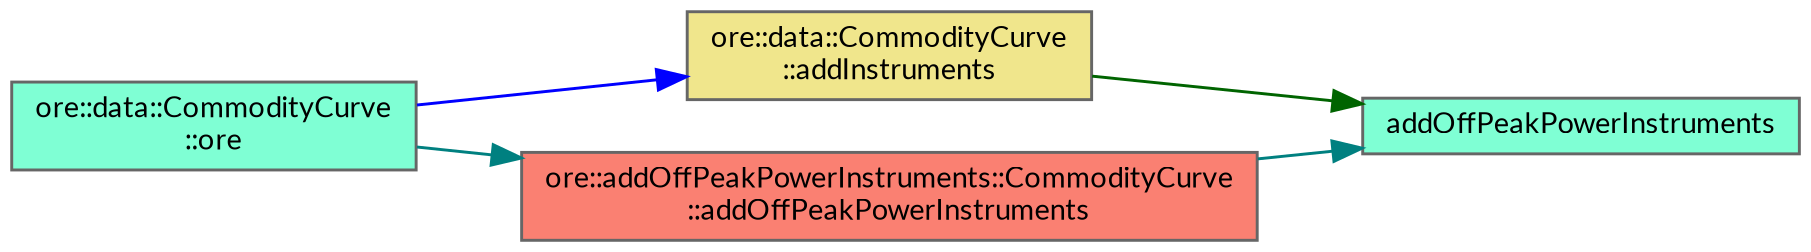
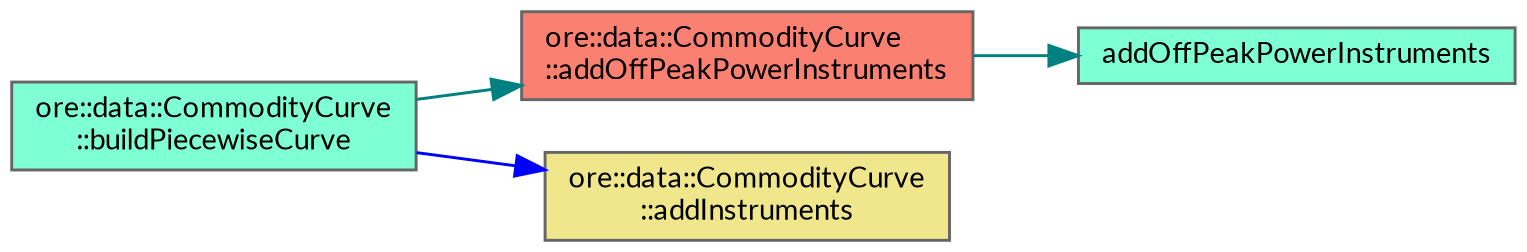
edge "ore::data::CommodityCurve ::addInstruments" -> "addOffPeakPowerInstruments": removed
node "ore::data::CommodityCurve ::ore": label "ore::data::CommodityCurve ::ore" -> "ore::data::CommodityCurve ::buildPiecewiseCurve"
node "ore::addOffPeakPowerInstruments::CommodityCurve ::addOffPeakPowerInstruments": label "ore::addOffPeakPowerInstruments::CommodityCurve ::addOffPeakPowerInstruments" -> "ore::data::CommodityCurve ::addOffPeakPowerInstruments"
